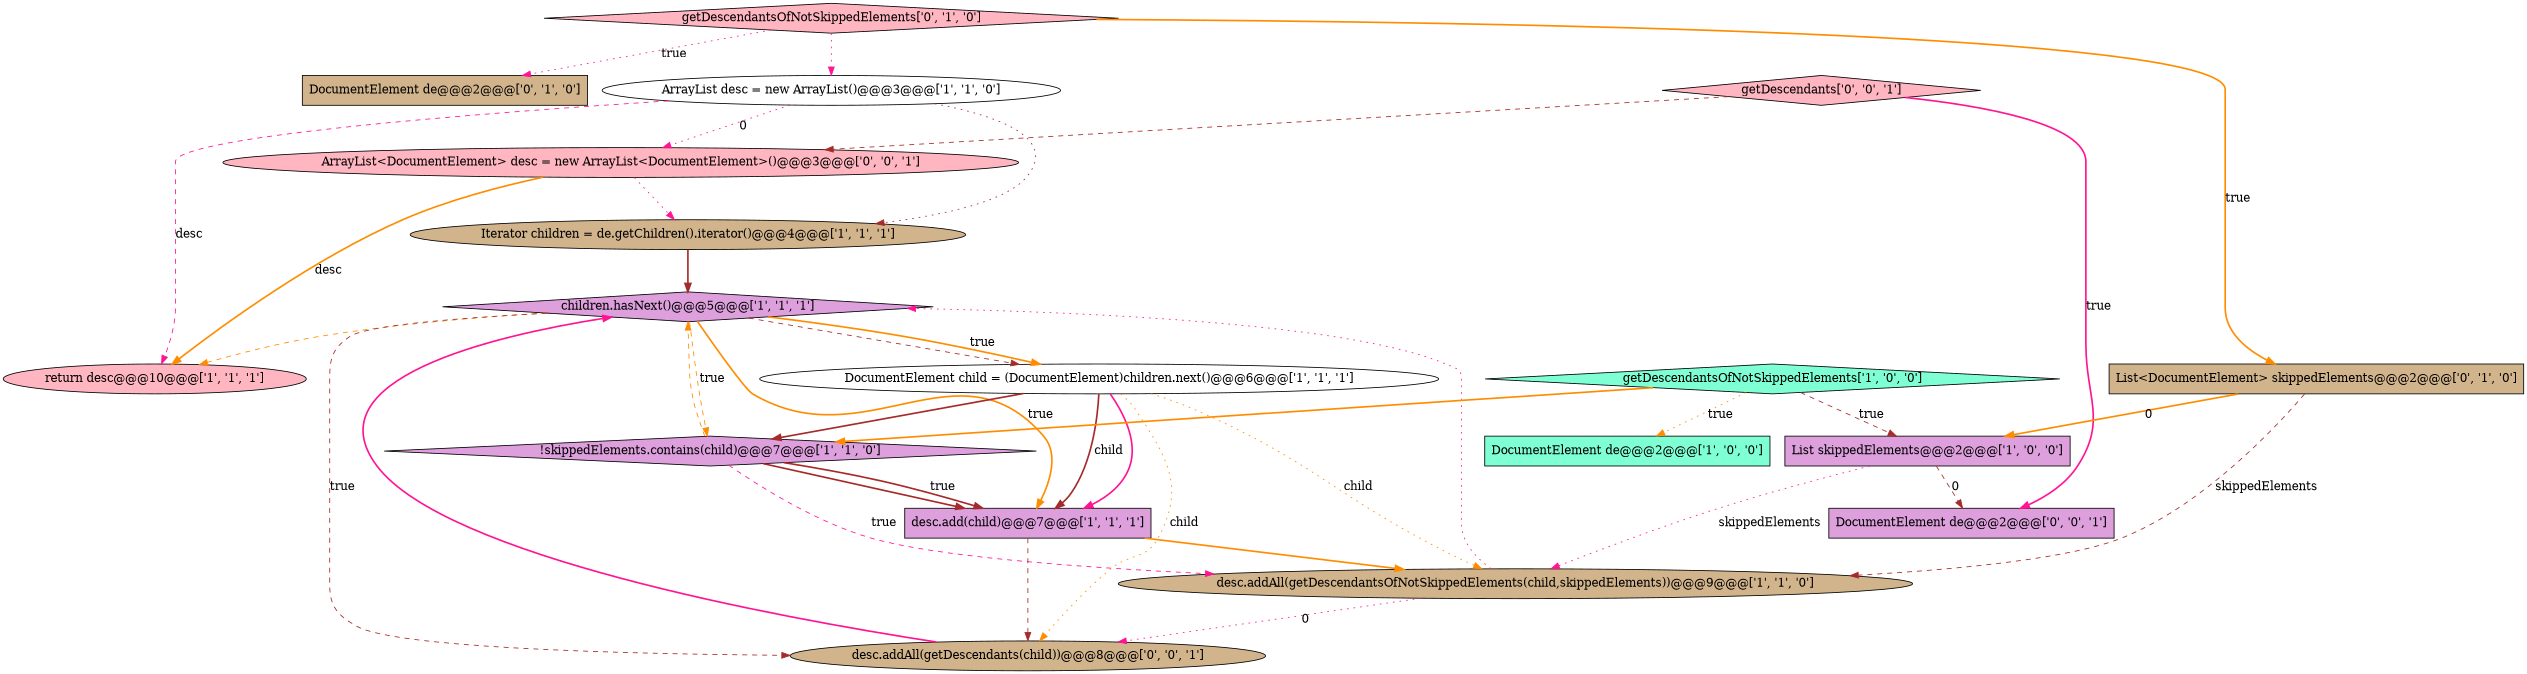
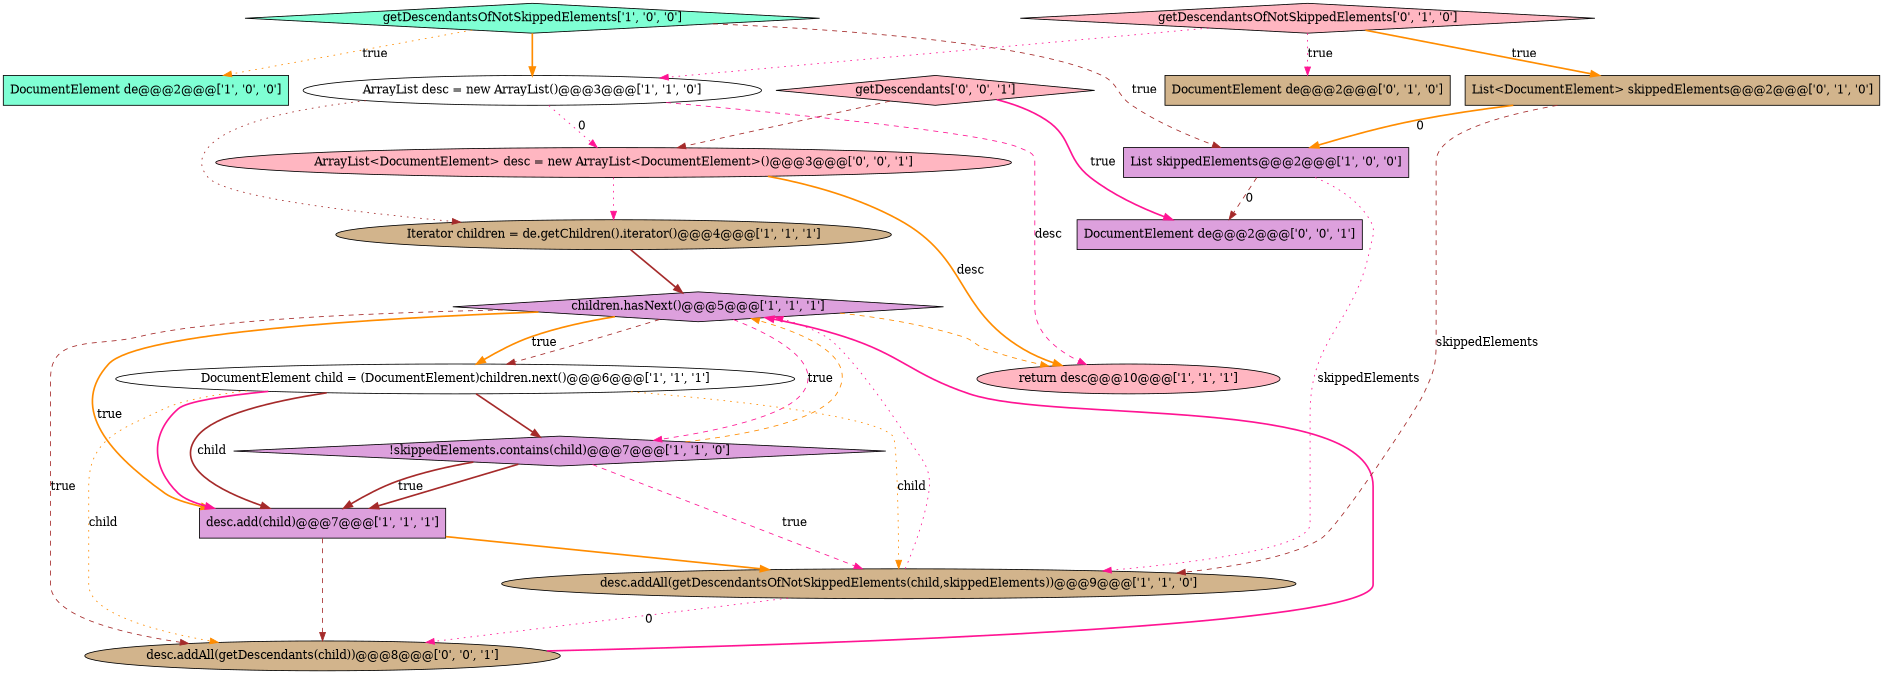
edge "children.hasNext()@@@5@@@['1', '1', '1']" -> "!skippedElements.contains(child)@@@7@@@['1', '1', '0']": color darkorange -> deeppink
edge "getDescendantsOfNotSkippedElements['1', '0', '0']" -> "!skippedElements.contains(child)@@@7@@@['1', '1', '0']": now "getDescendantsOfNotSkippedElements['1', '0', '0']" -> "ArrayList desc = new ArrayList()@@@3@@@['1', '1', '0']"
